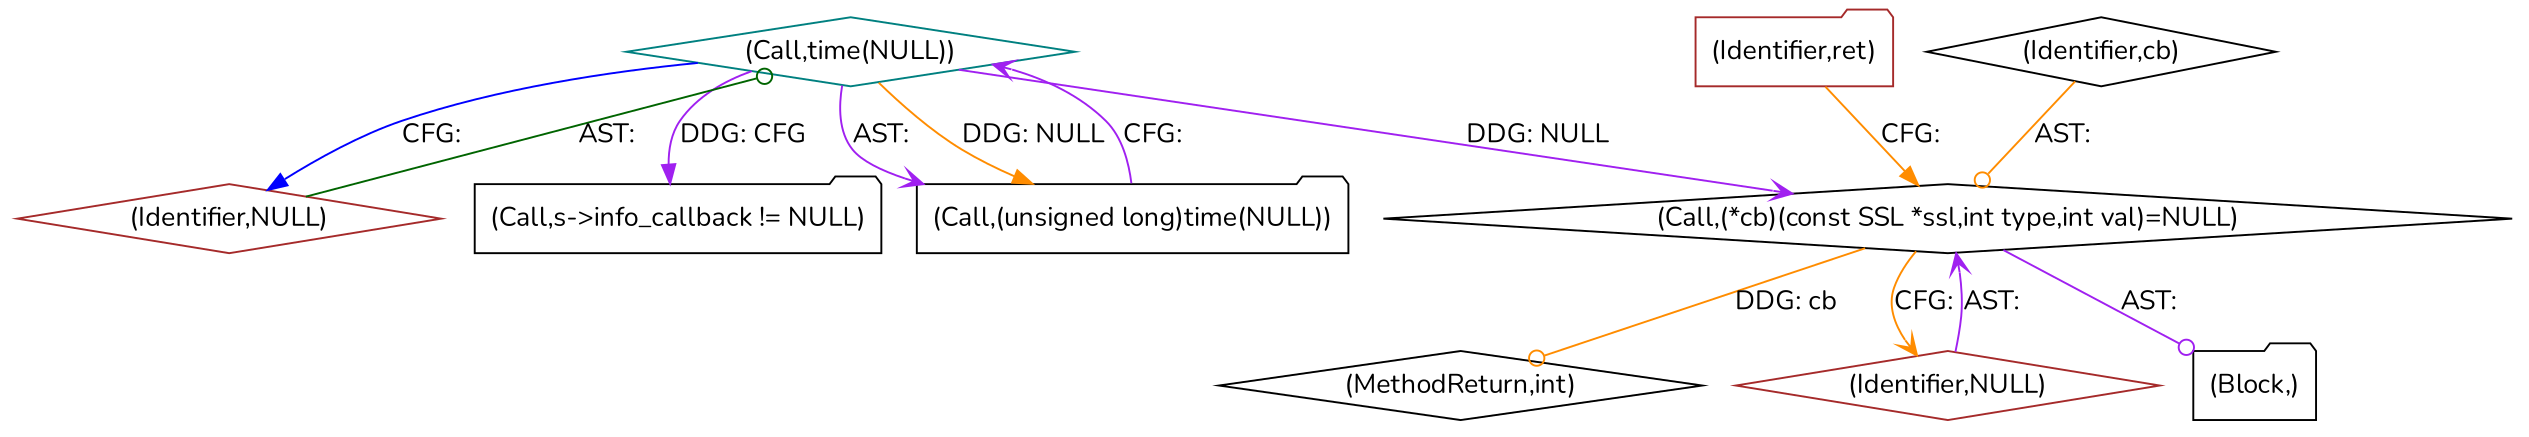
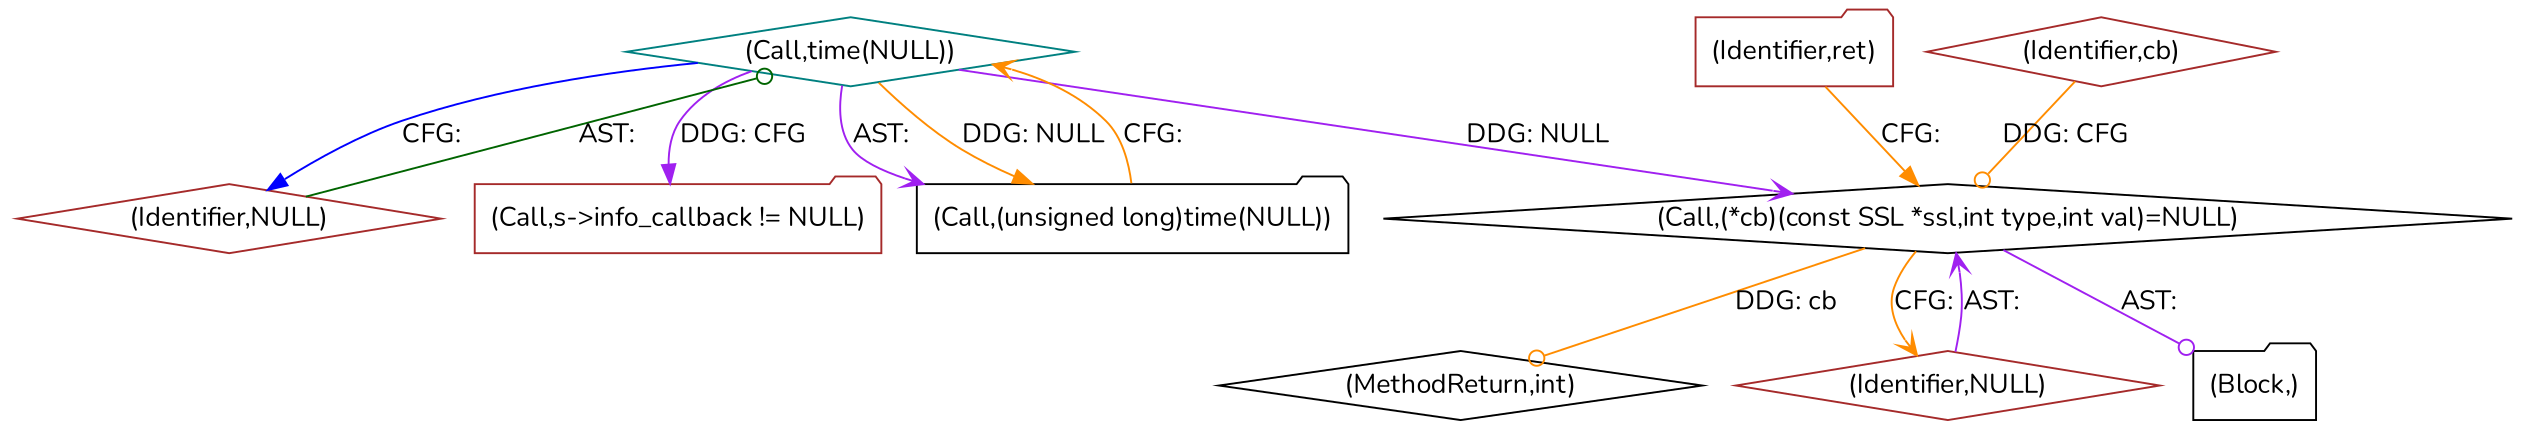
node "(Identifier,cb)": color black -> brown
edge "(Call,(unsigned long)time(NULL))" -> "(Call,time(NULL))": color purple -> darkorange
edge "(Identifier,cb)" -> "(Call,(*cb)(const SSL *ssl,int type,int val)=NULL)": label "AST: " -> "DDG: CFG"
node "(Call,s->info_callback != NULL)": color black -> brown
